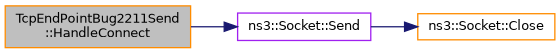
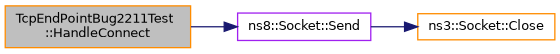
node "TcpEndPointBug2211Send ::HandleConnect": label "TcpEndPointBug2211Send ::HandleConnect" -> "TcpEndPointBug2211Test ::HandleConnect"
node "ns3::Socket::Send": label "ns3::Socket::Send" -> "ns8::Socket::Send"
